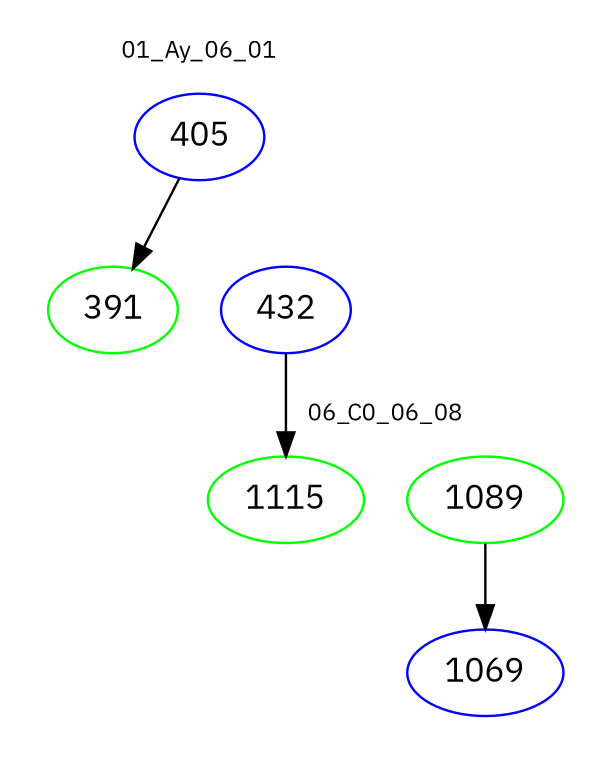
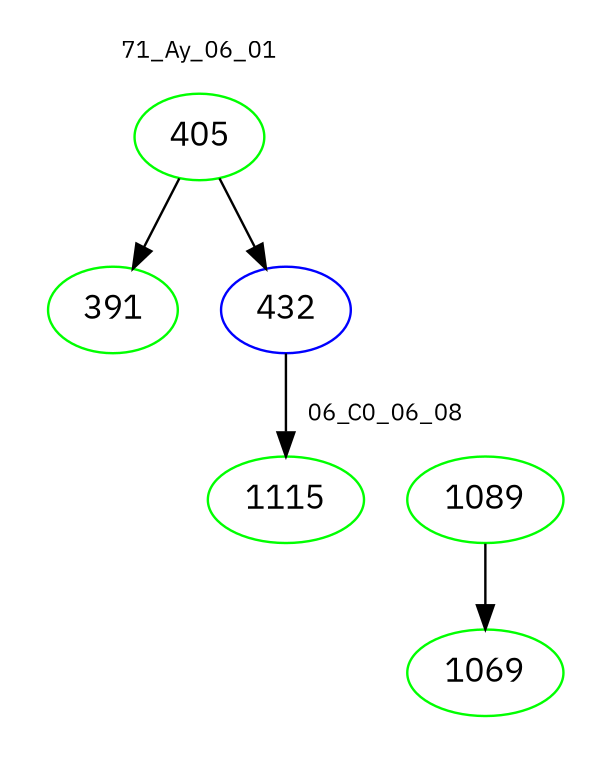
cluster "01_Ay_06_01": label "01_Ay_06_01" -> "71_Ay_06_01"
node "405": color blue -> green
edge "405" -> "432": added
node "1069": color blue -> green
